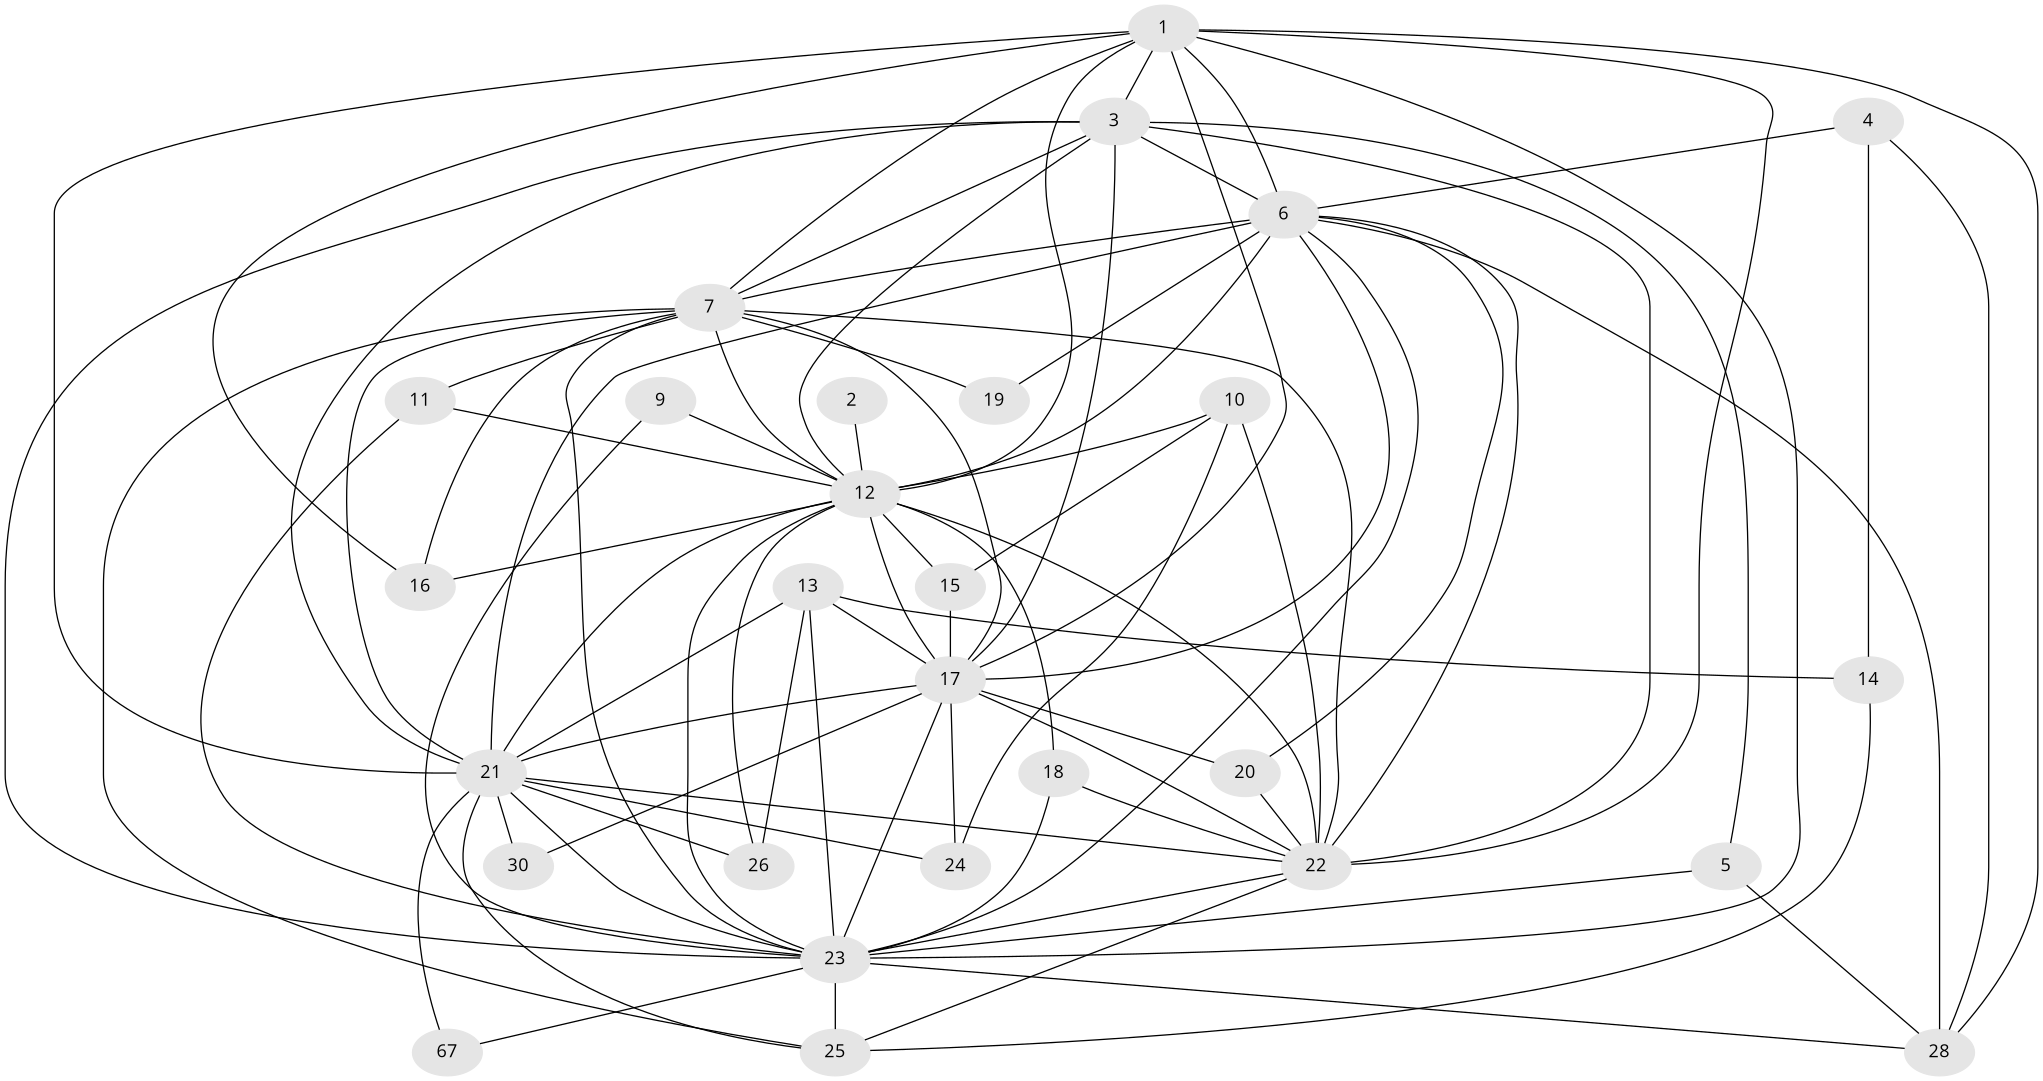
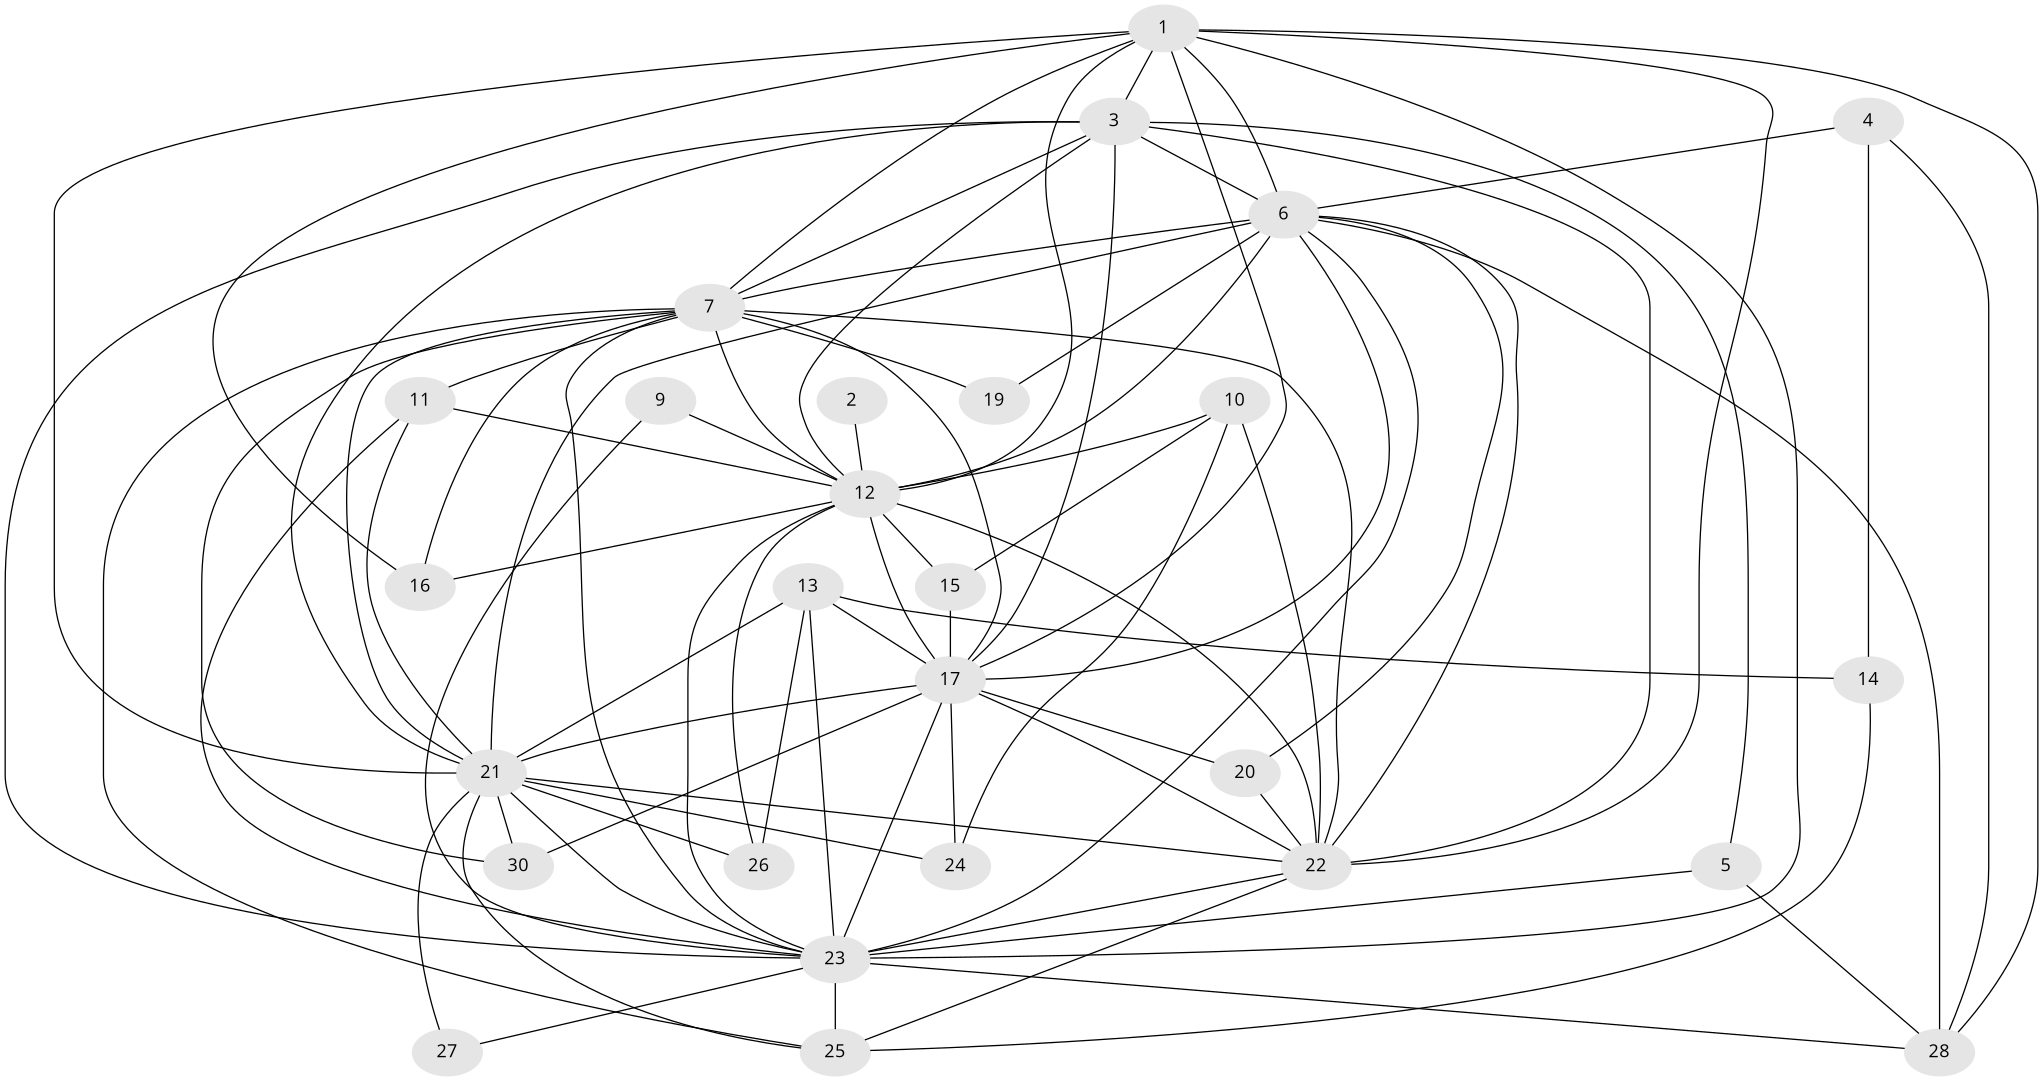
edge "7" -- "30": added
edge "12" -- "21": now "11" -- "21"
node "18": removed
node "67": label "67" -> "27"
